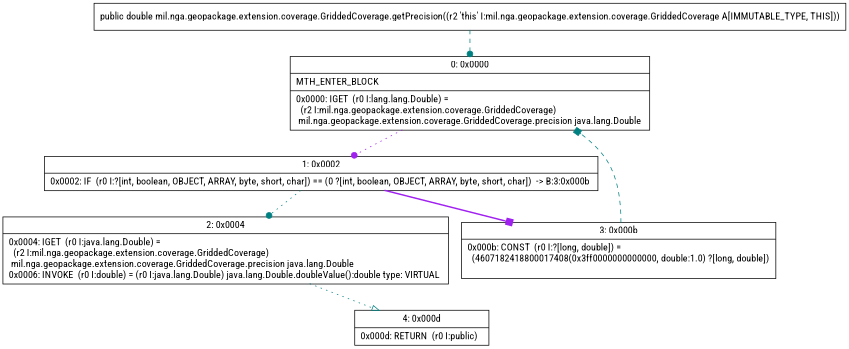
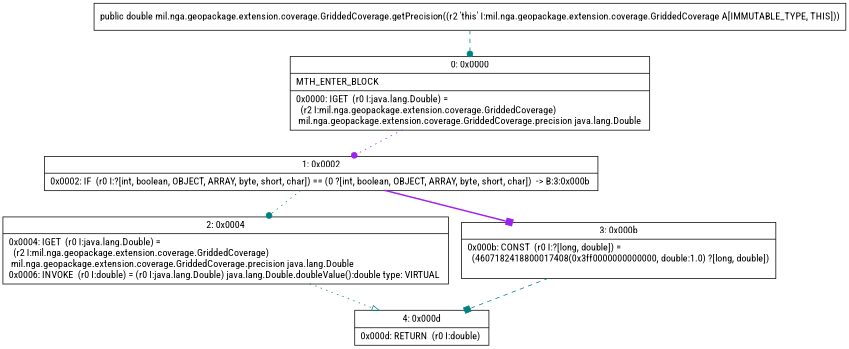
node "0: 0x0000": text "0x0000: IGET  (r0 I:lang.lang.Double) =" -> "0x0000: IGET  (r0 I:java.lang.Double) ="
edge "3: 0x000b" -> "0: 0x0000": now "3: 0x000b" -> "4: 0x000d"
node "4: 0x000d": text "0x000d: RETURN  (r0 I:public)" -> "0x000d: RETURN  (r0 I:double)"
